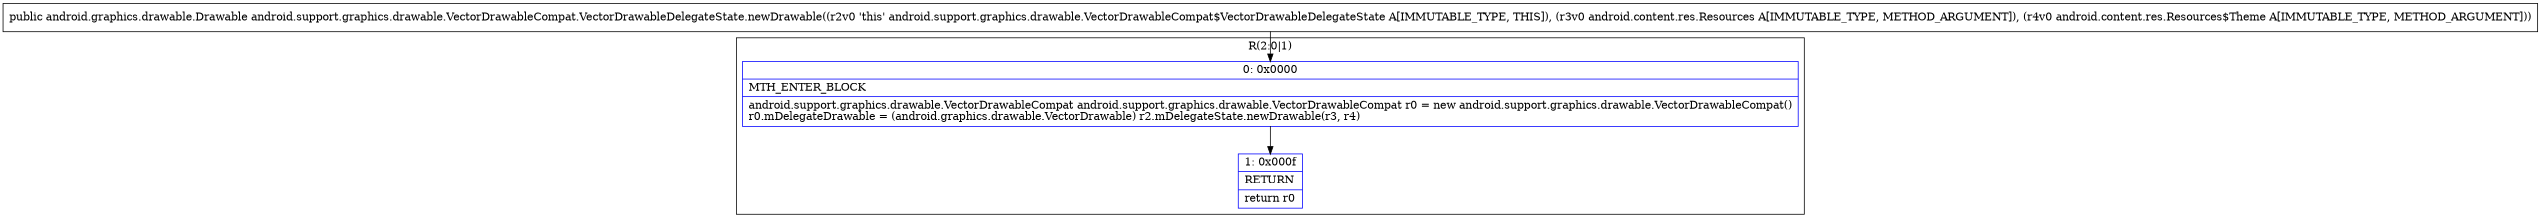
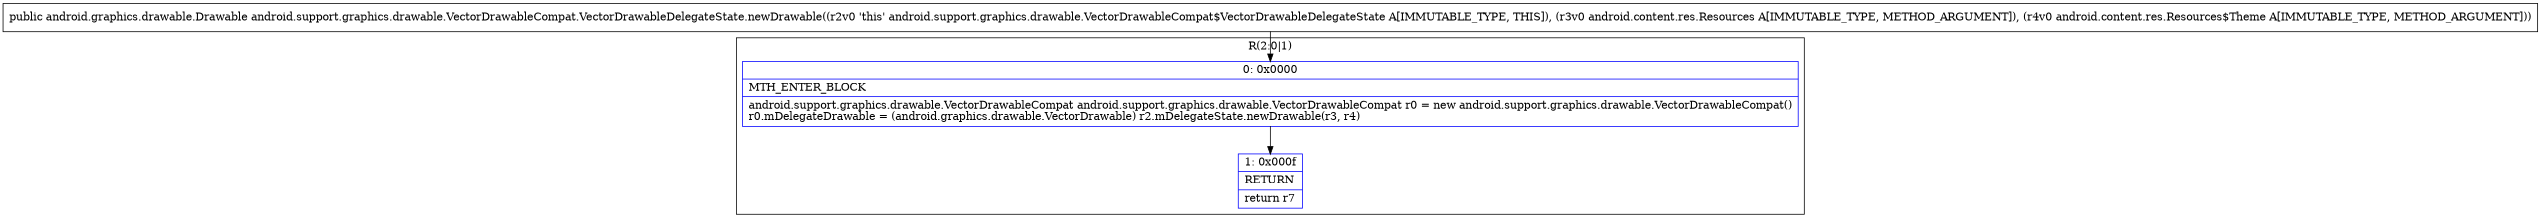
node "1: 0x000f": text "return r0" -> "return r7"
